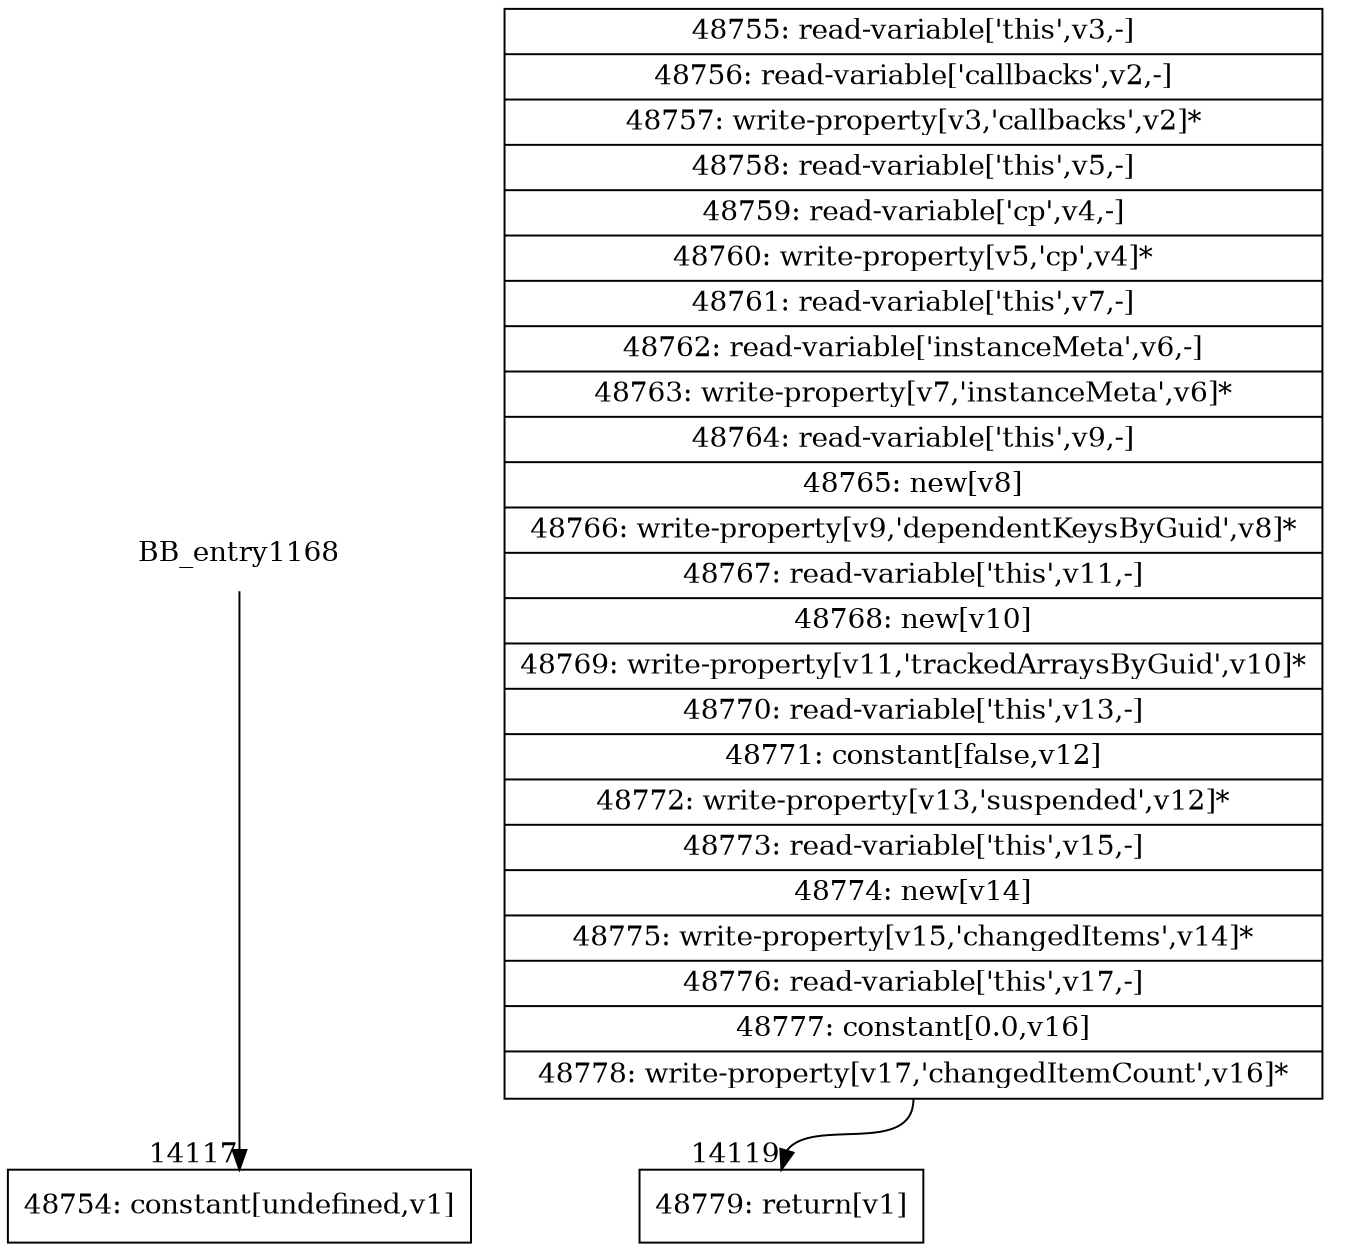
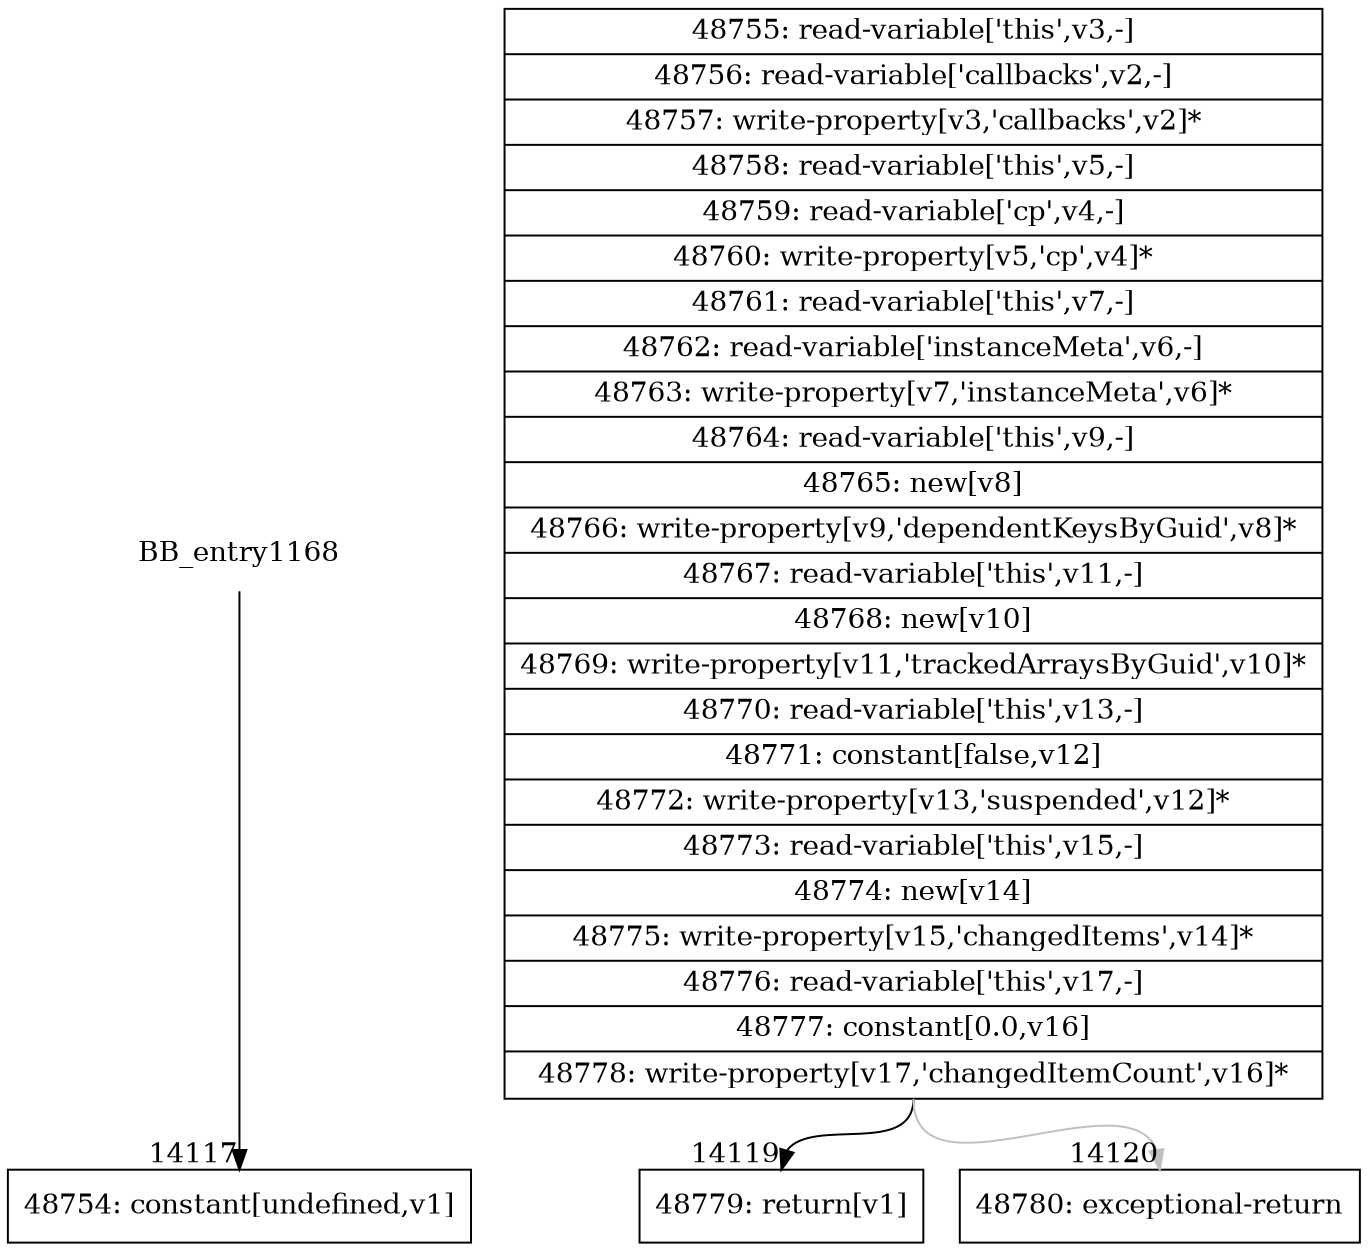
node "48780: exceptional-return": added
